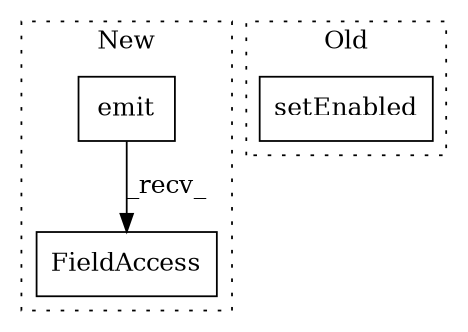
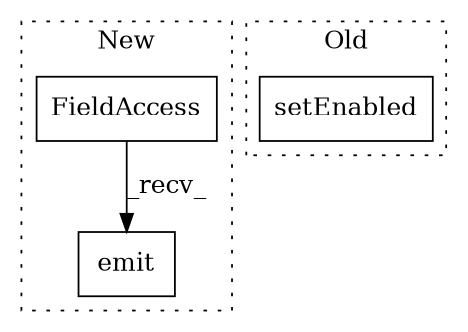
edge "emit" -> "FieldAccess": reversed
